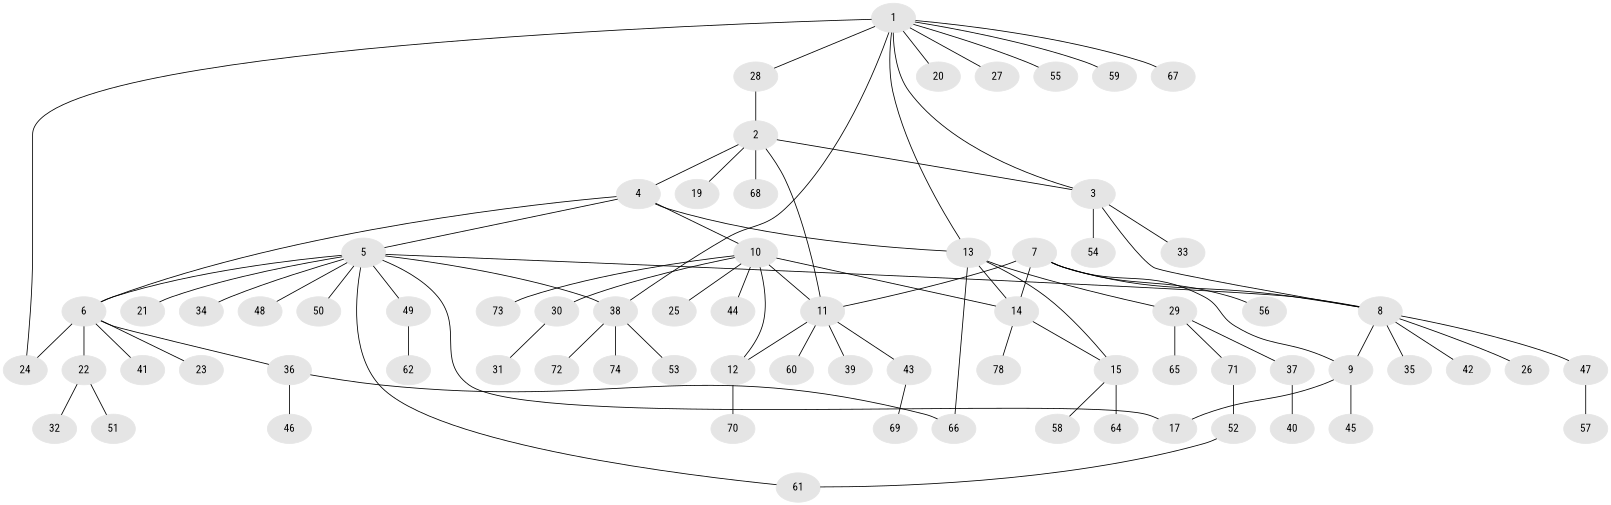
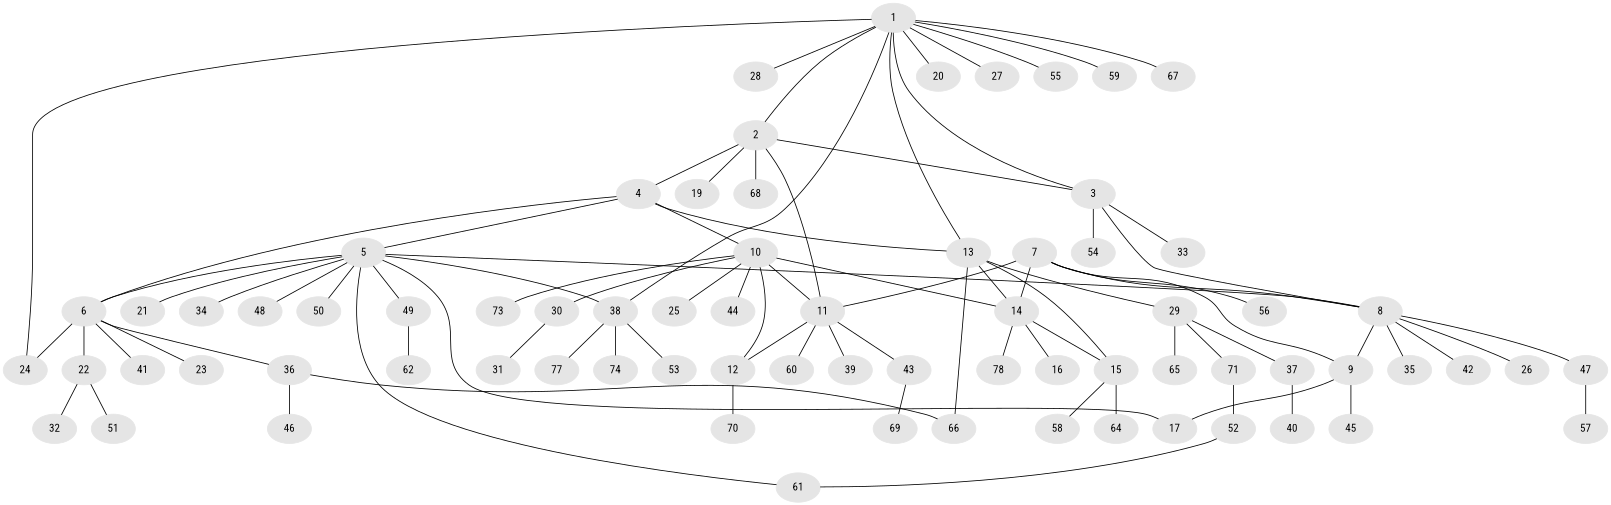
edge "28" -- "2": now "1" -- "2"
node "72": label "72" -> "77"
node "16": added
